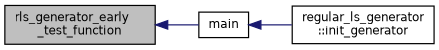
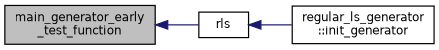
node "rls_generator_early _test_function": label "rls_generator_early _test_function" -> "main_generator_early _test_function"
node "main": label "main" -> "rls"
